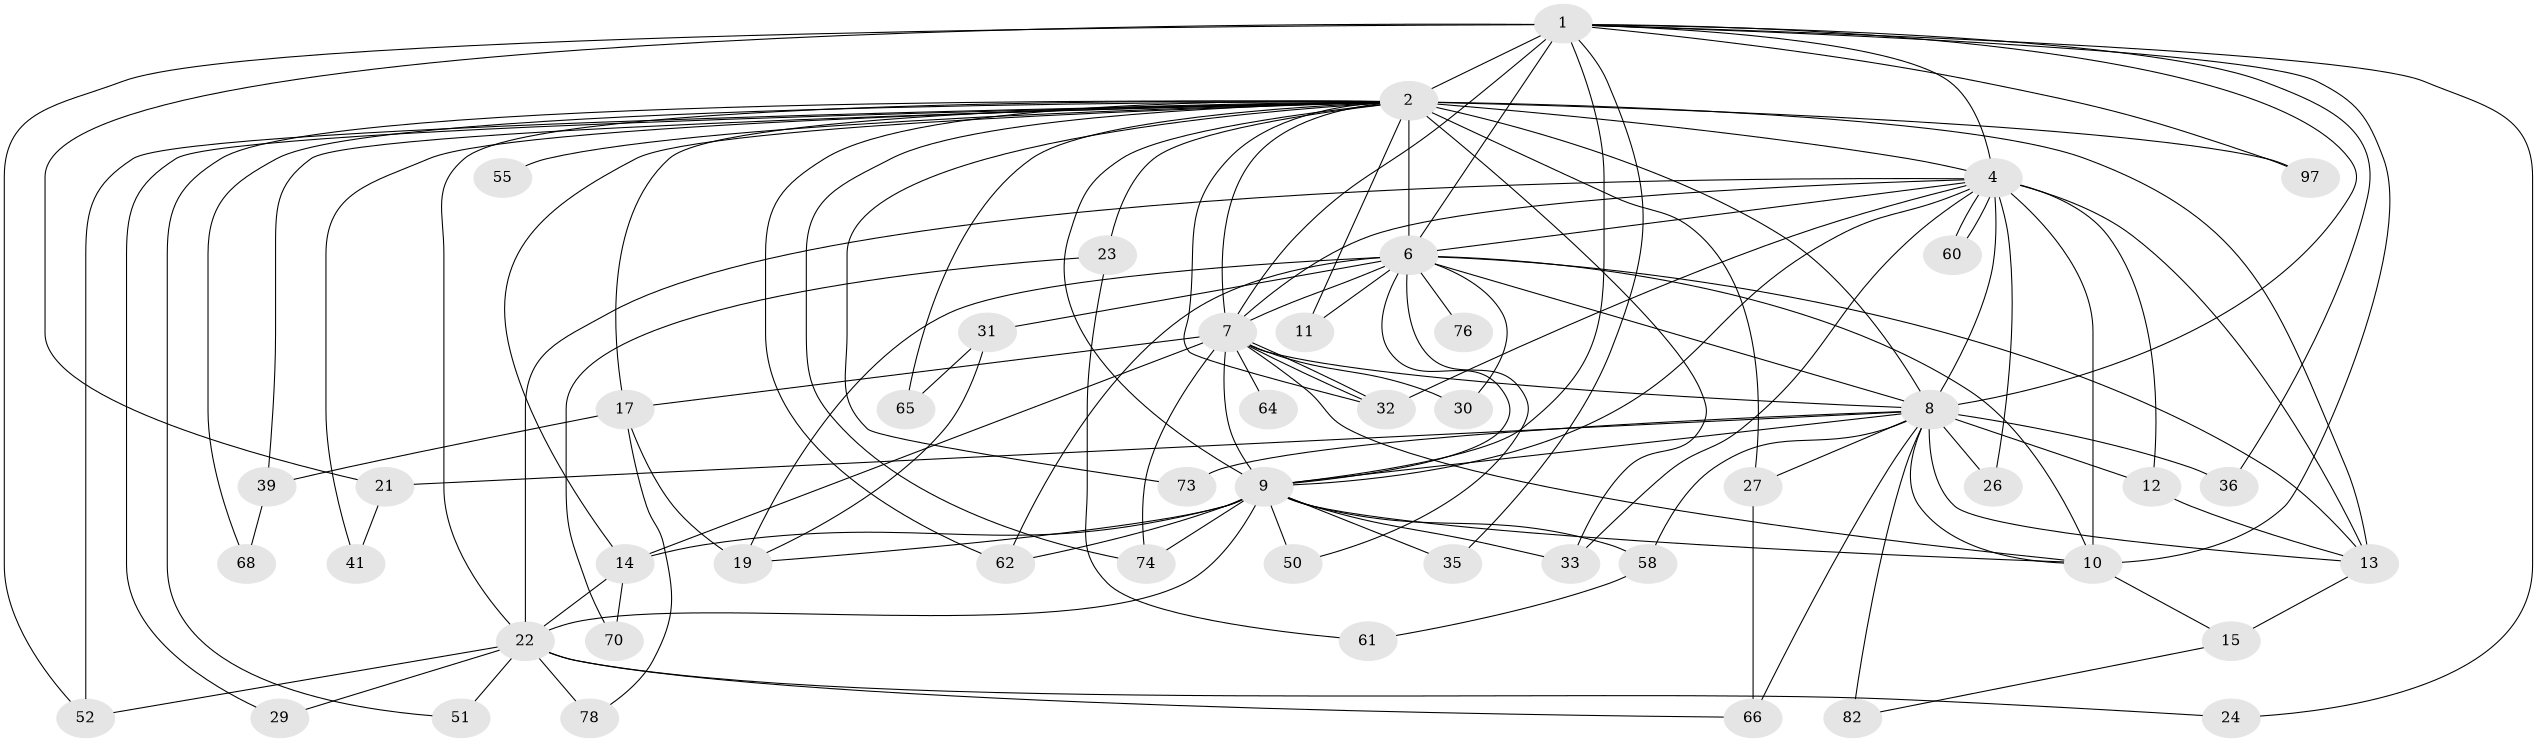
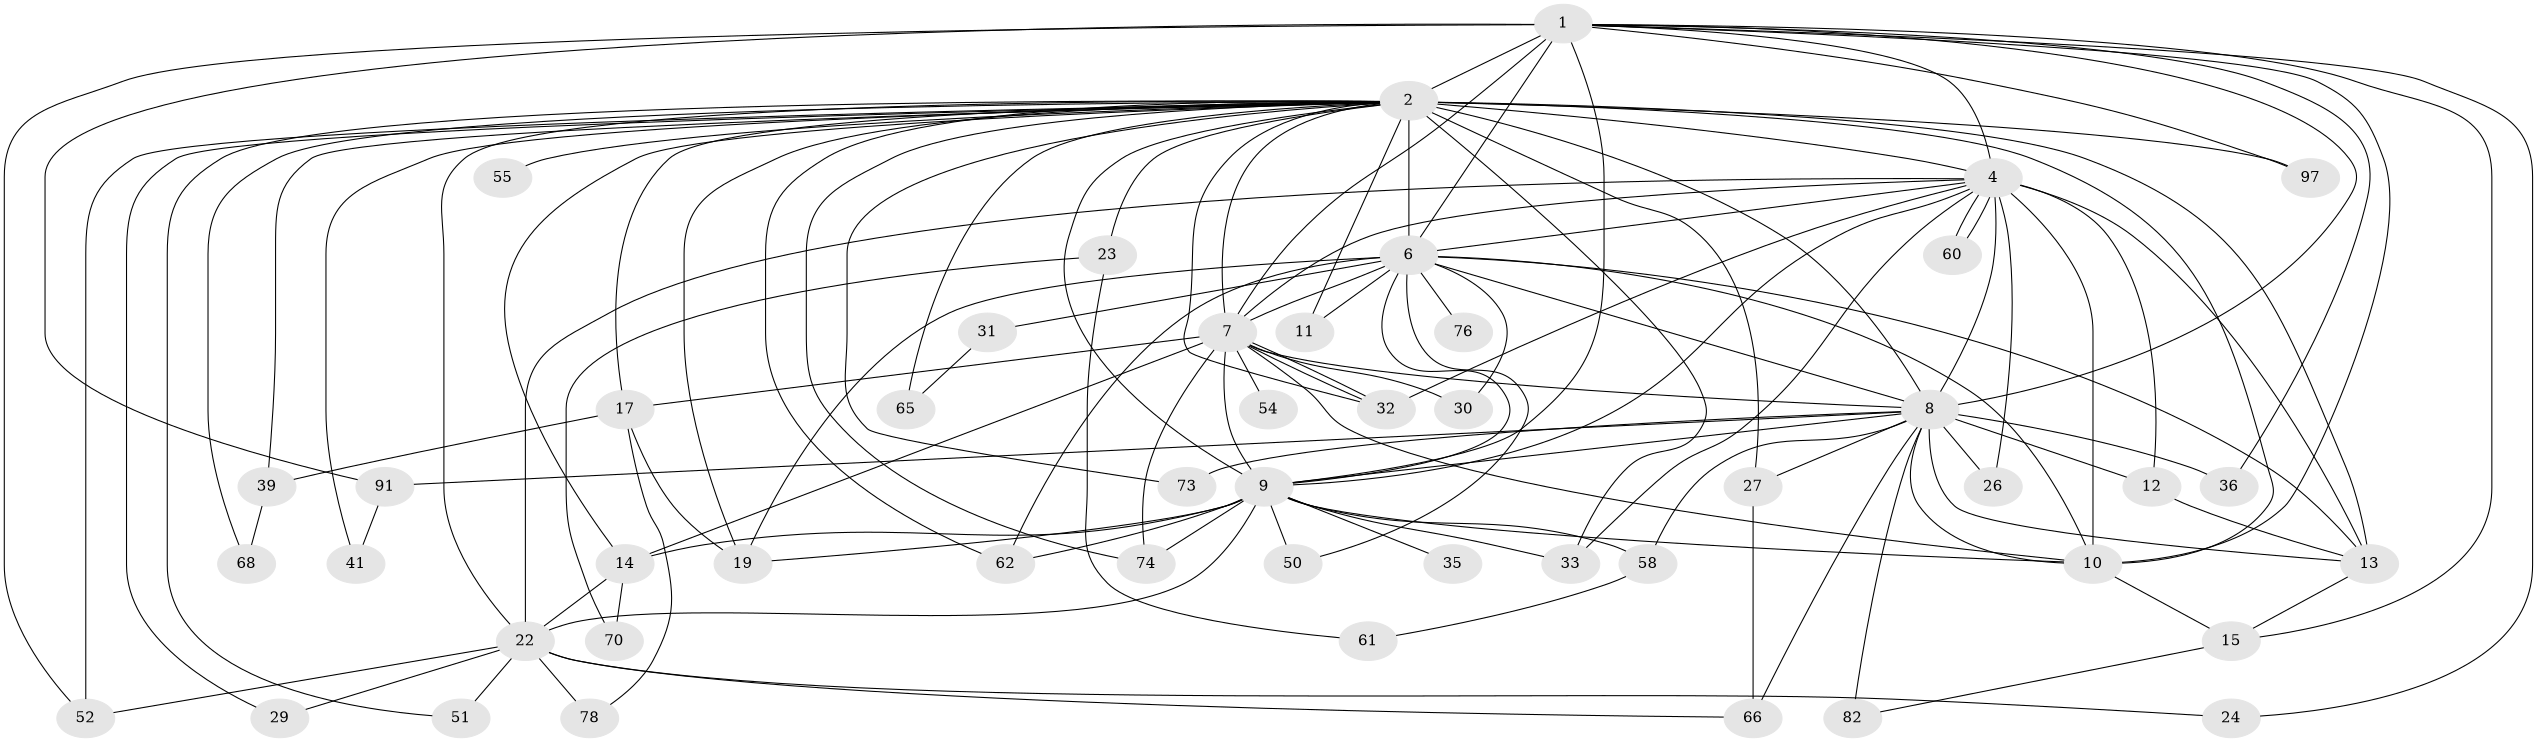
edge "2" -- "10": added
edge "1" -- "35": now "1" -- "15"
node "64": label "64" -> "54"
edge "31" -- "19": now "2" -- "19"
node "21": label "21" -> "91"
